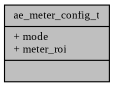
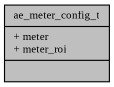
node "ae_meter_config_t": text "+ mode" -> "+ meter"
